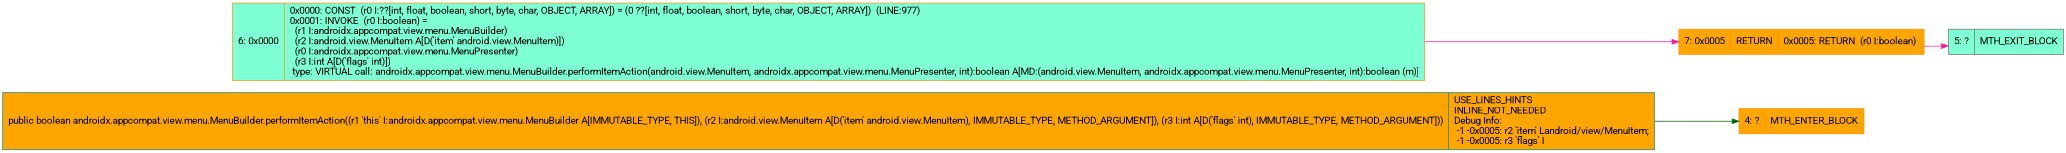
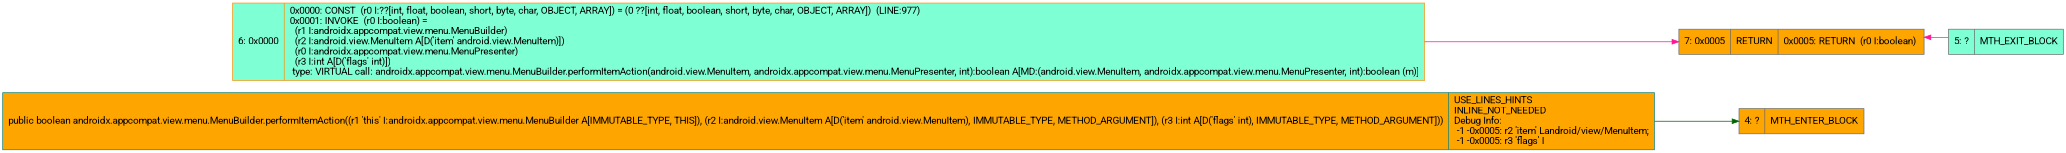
node "7: 0x0005": color darkorange -> gray40
edge "7: 0x0005" -> "5: ?": reversed
node "4: ?": color darkorange -> gray40
